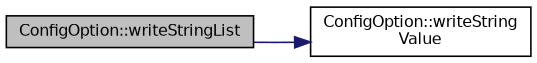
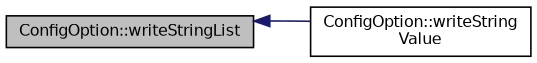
edge "ConfigOption::writeStringList" -> "ConfigOption::writeString Value": reversed
